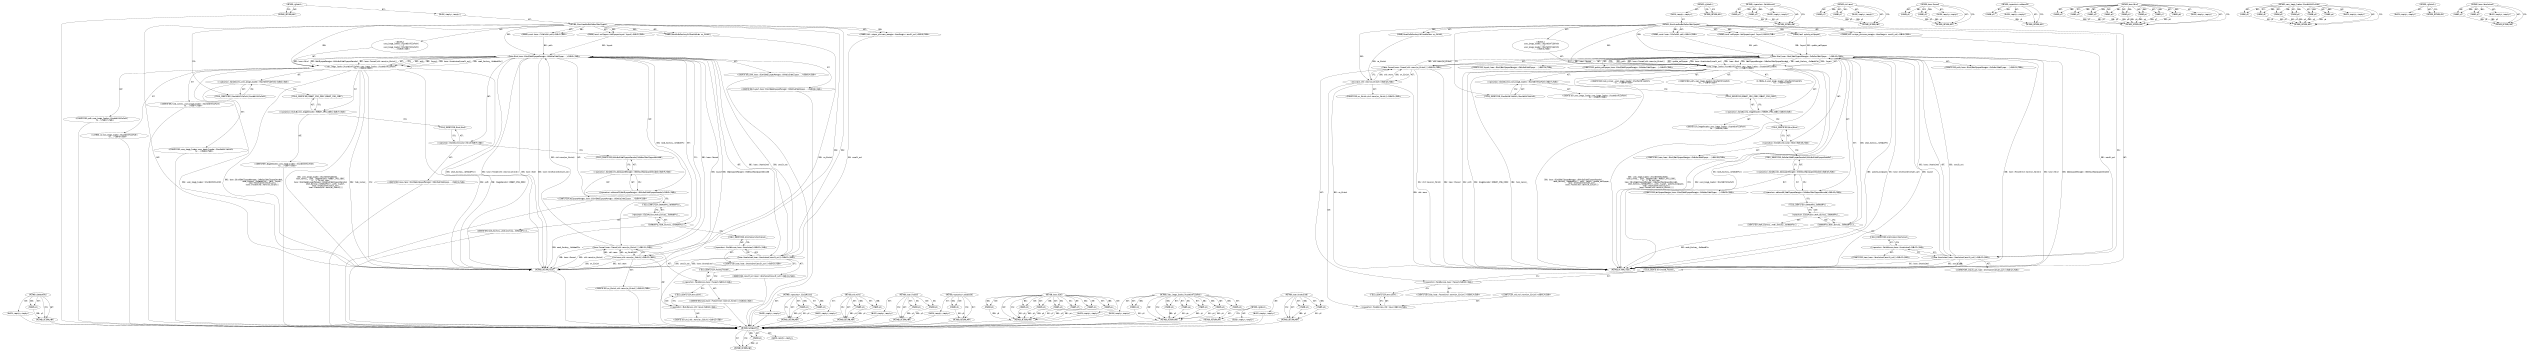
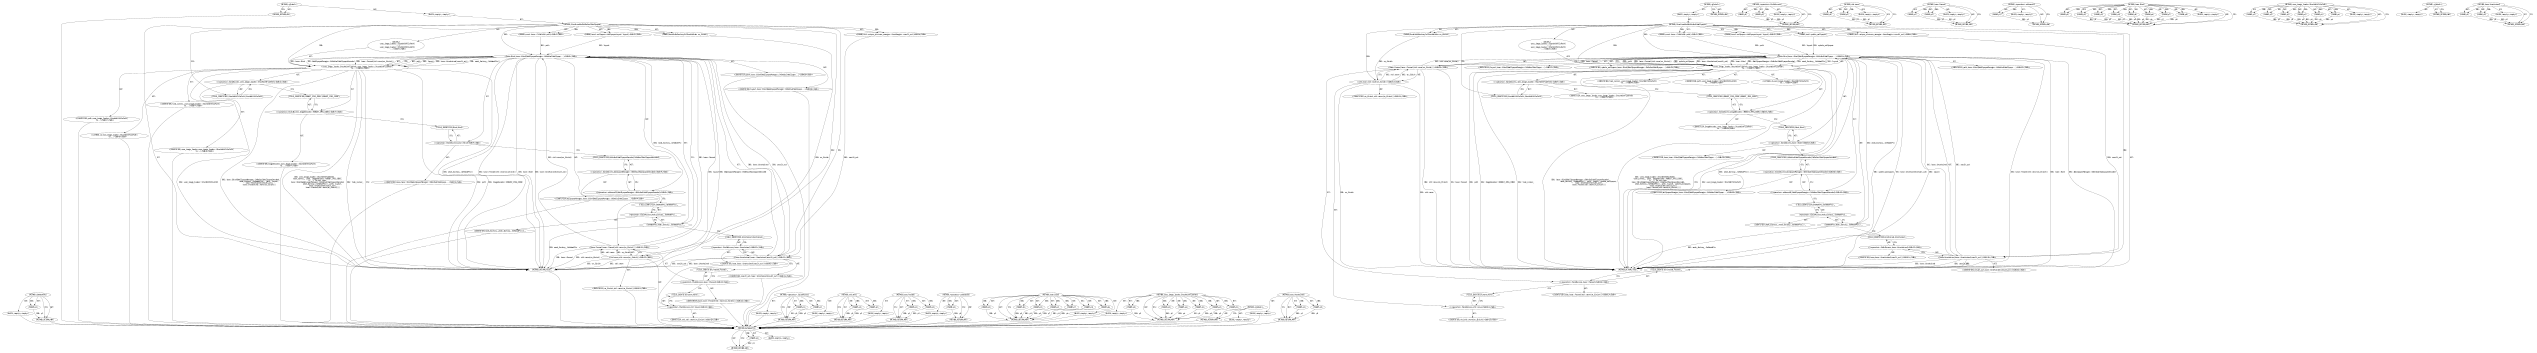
edge "<(IDENTIFIER,std,std::move(on_finish))<SUB>13</SUB>>" -> "<(<operator>.fieldAccess,std::move)<SUB>13</SUB>>": reversed
